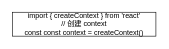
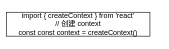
node "import { createContext } from 'react' // 创建 context const const context = createContext()": moved (84, 24) -> (78, 24)
